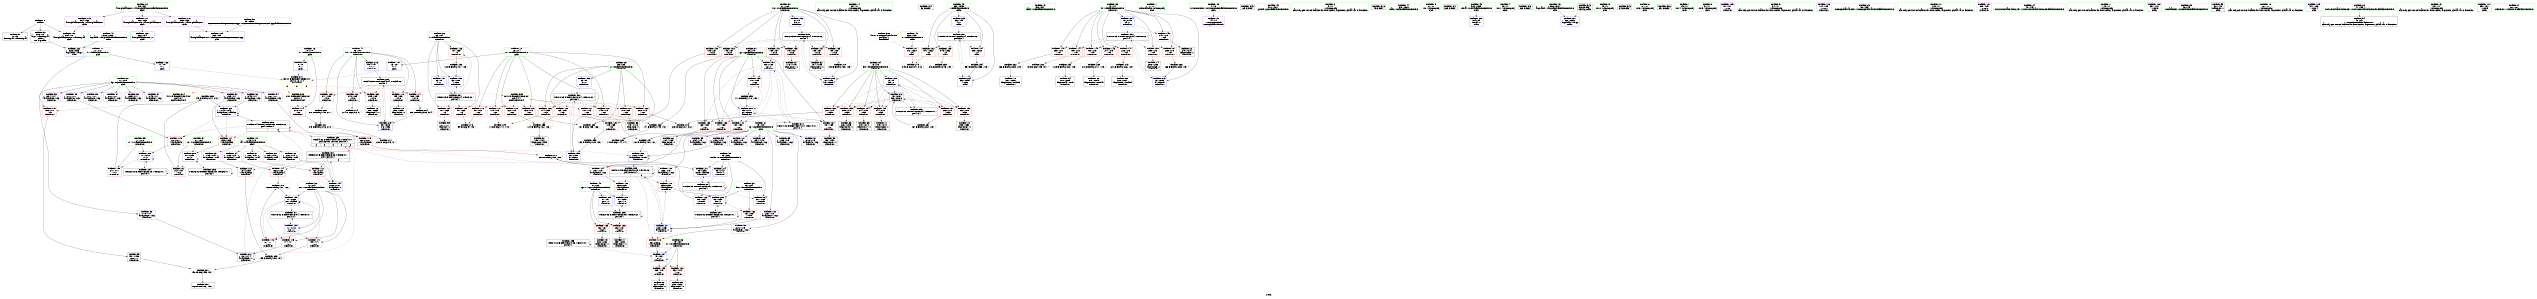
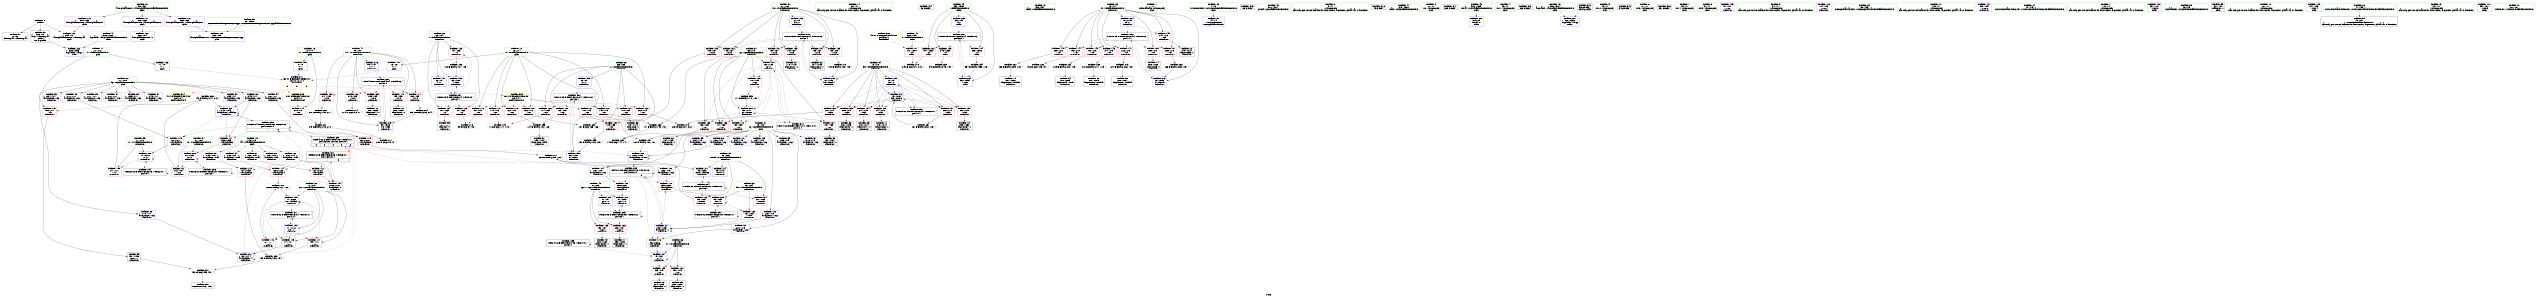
edge "NodeID: 146" -> "NodeID: 265": color blue -> black
edge "NodeID: 90" -> "NodeID: 177": now "NodeID: 92" -> "NodeID: 177"
